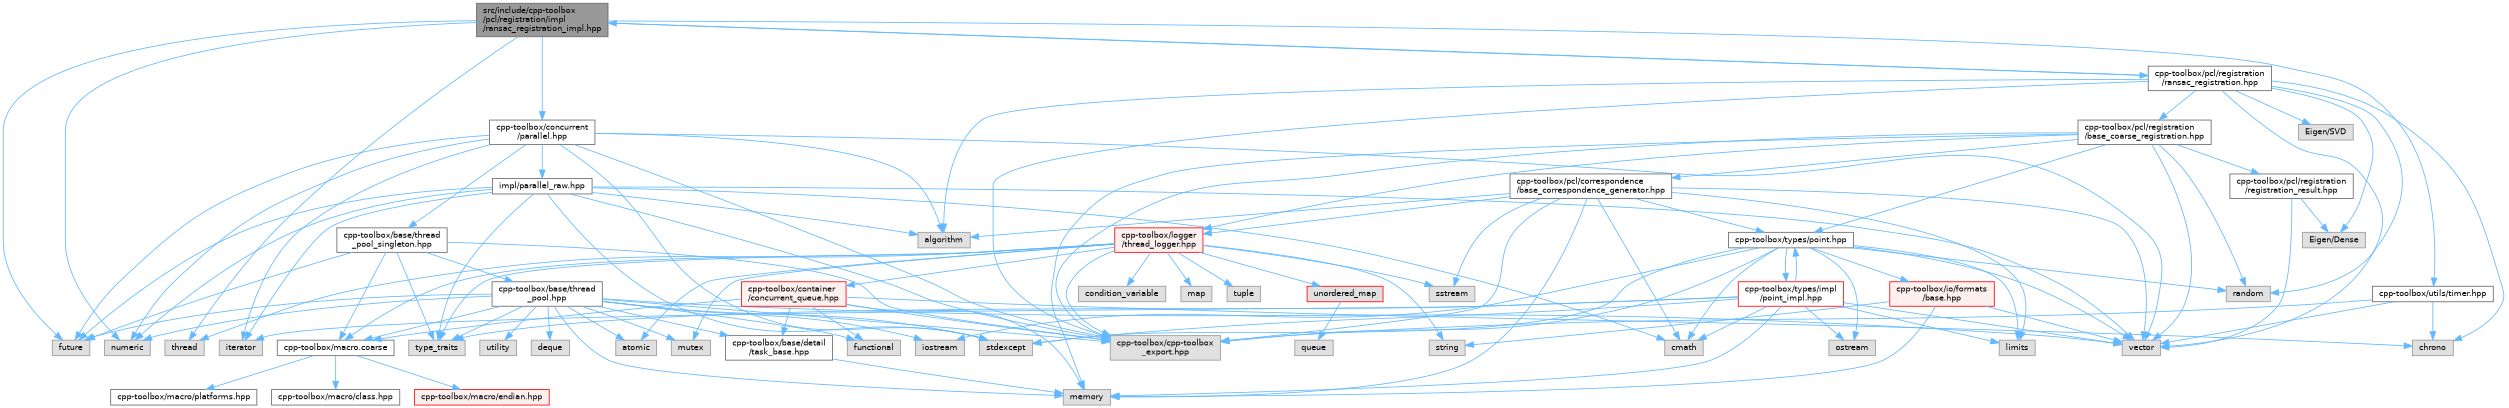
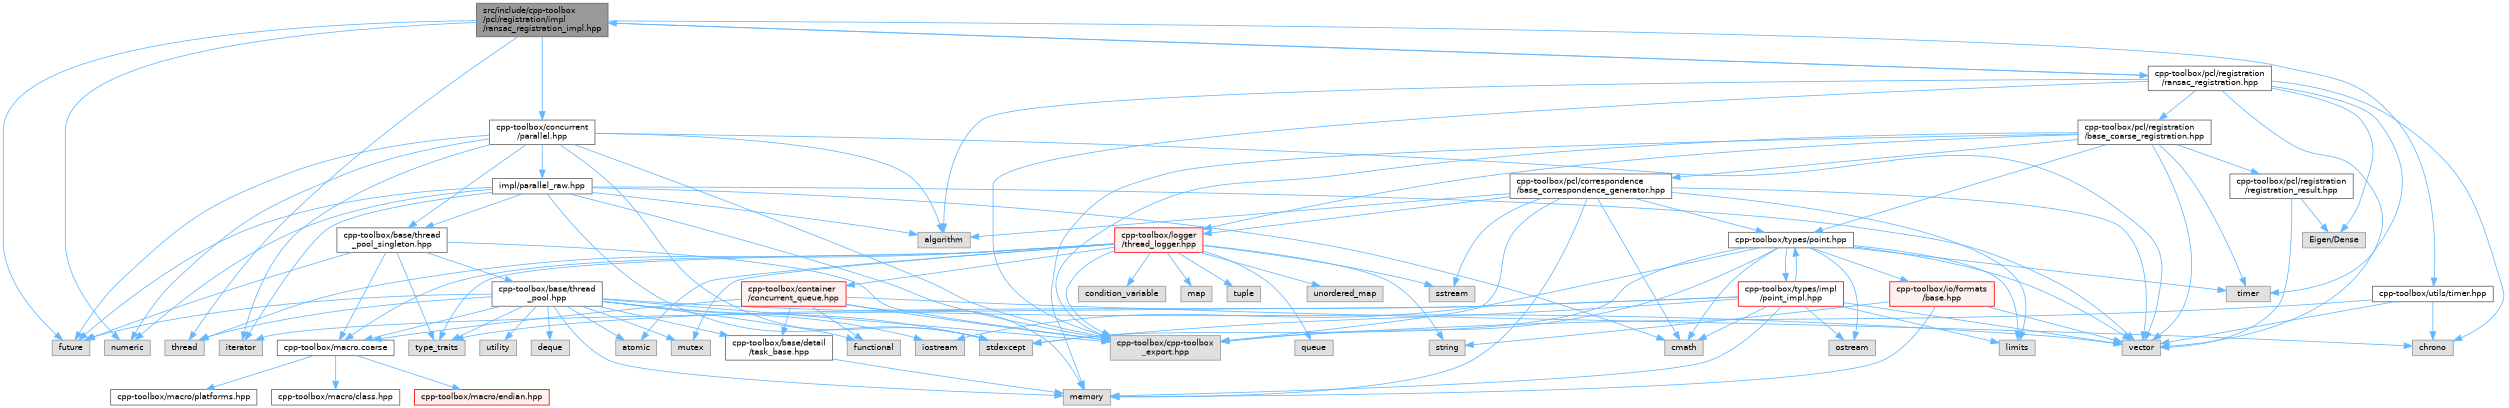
node "Eigen/SVD": removed
edge "impl/parallel_raw.hpp" -> "type_traits": now "impl/parallel_raw.hpp" -> "cpp-toolbox/base/thread _pool_singleton.hpp"
node "unordered_map": color red -> grey60
node "random": label "random" -> "timer"
edge "cpp-toolbox/base/thread _pool.hpp" -> "numeric": now "cpp-toolbox/base/thread _pool.hpp" -> "thread"
edge "unordered_map" -> "queue": now "cpp-toolbox/logger /thread_logger.hpp" -> "queue"
